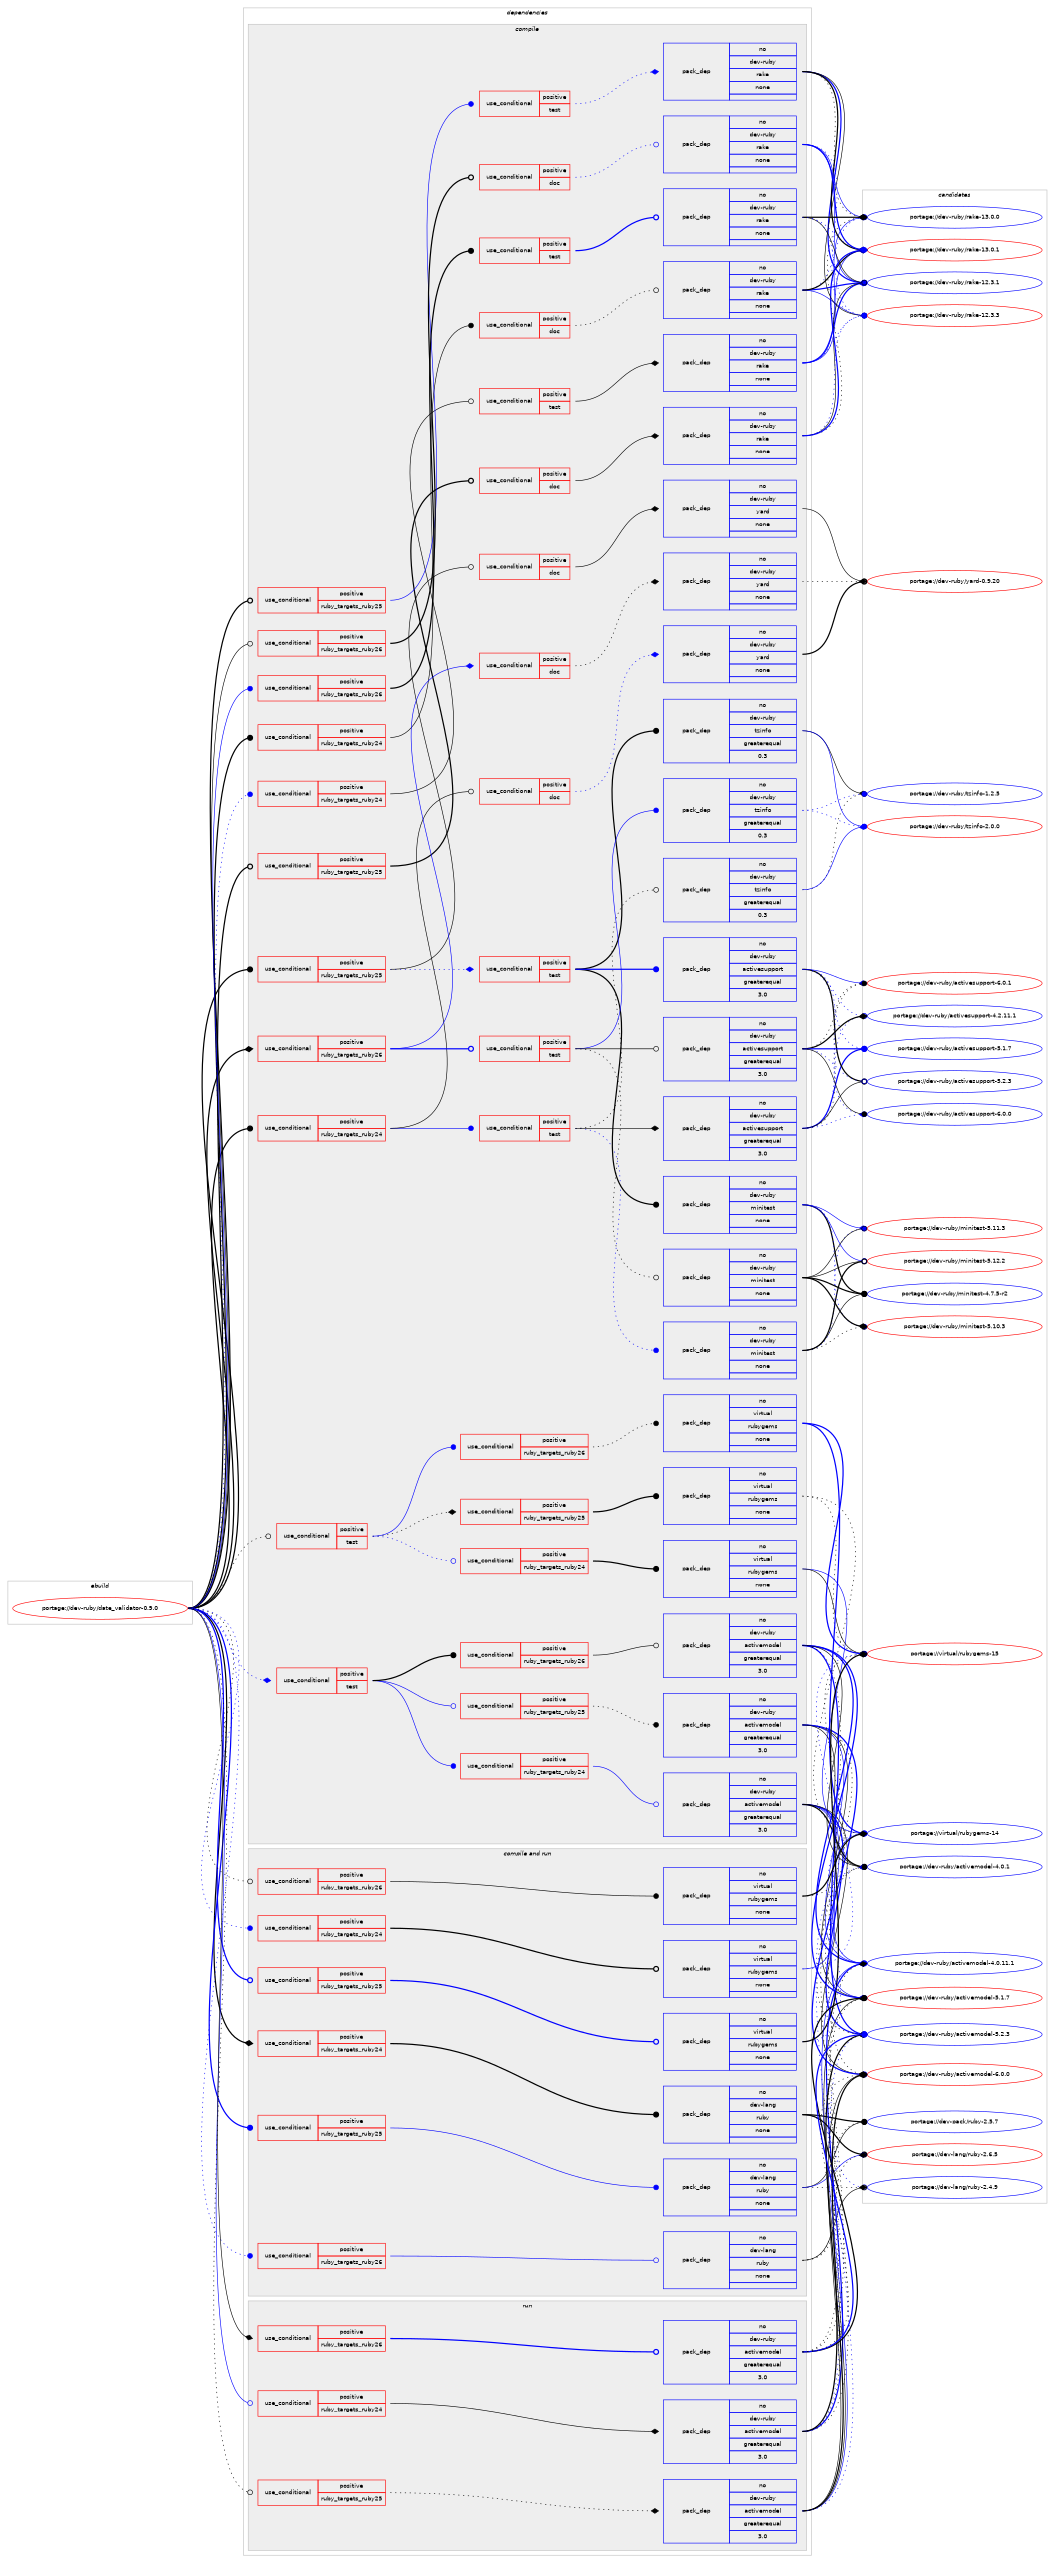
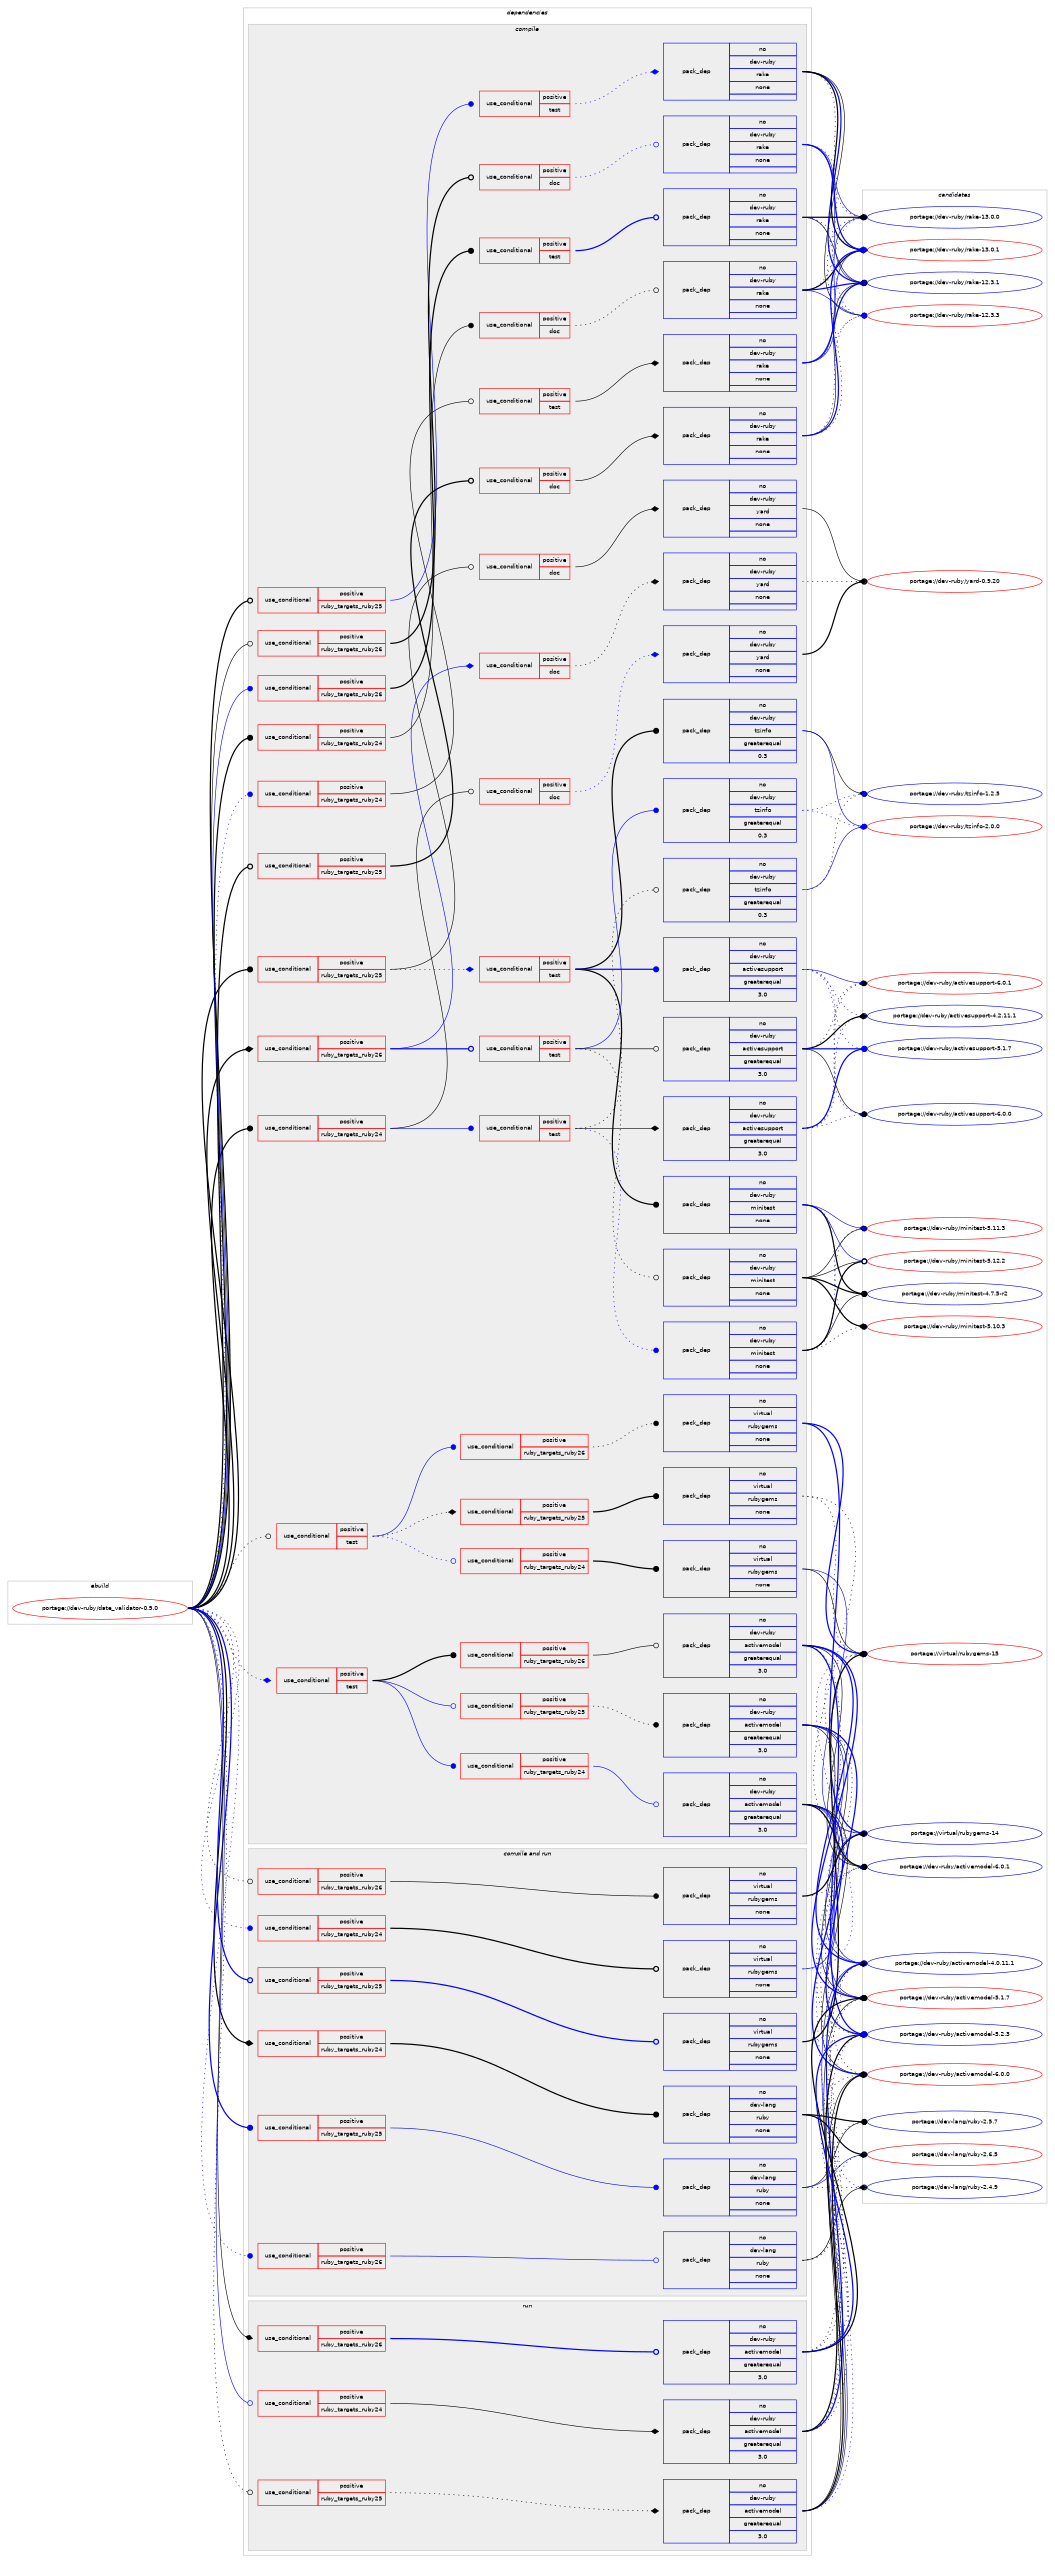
node "portage://dev-ruby/activesupport-5.2.3": removed
node "portage://dev-ruby/activemodel-4.0.1": label "portage://dev-ruby/activemodel-4.0.1" -> "portage://dev-ruby/activemodel-6.0.1"
node "portage://dev-pack/ruby-2.5.7": label "portage://dev-pack/ruby-2.5.7" -> "portage://dev-lang/ruby-2.5.7"
